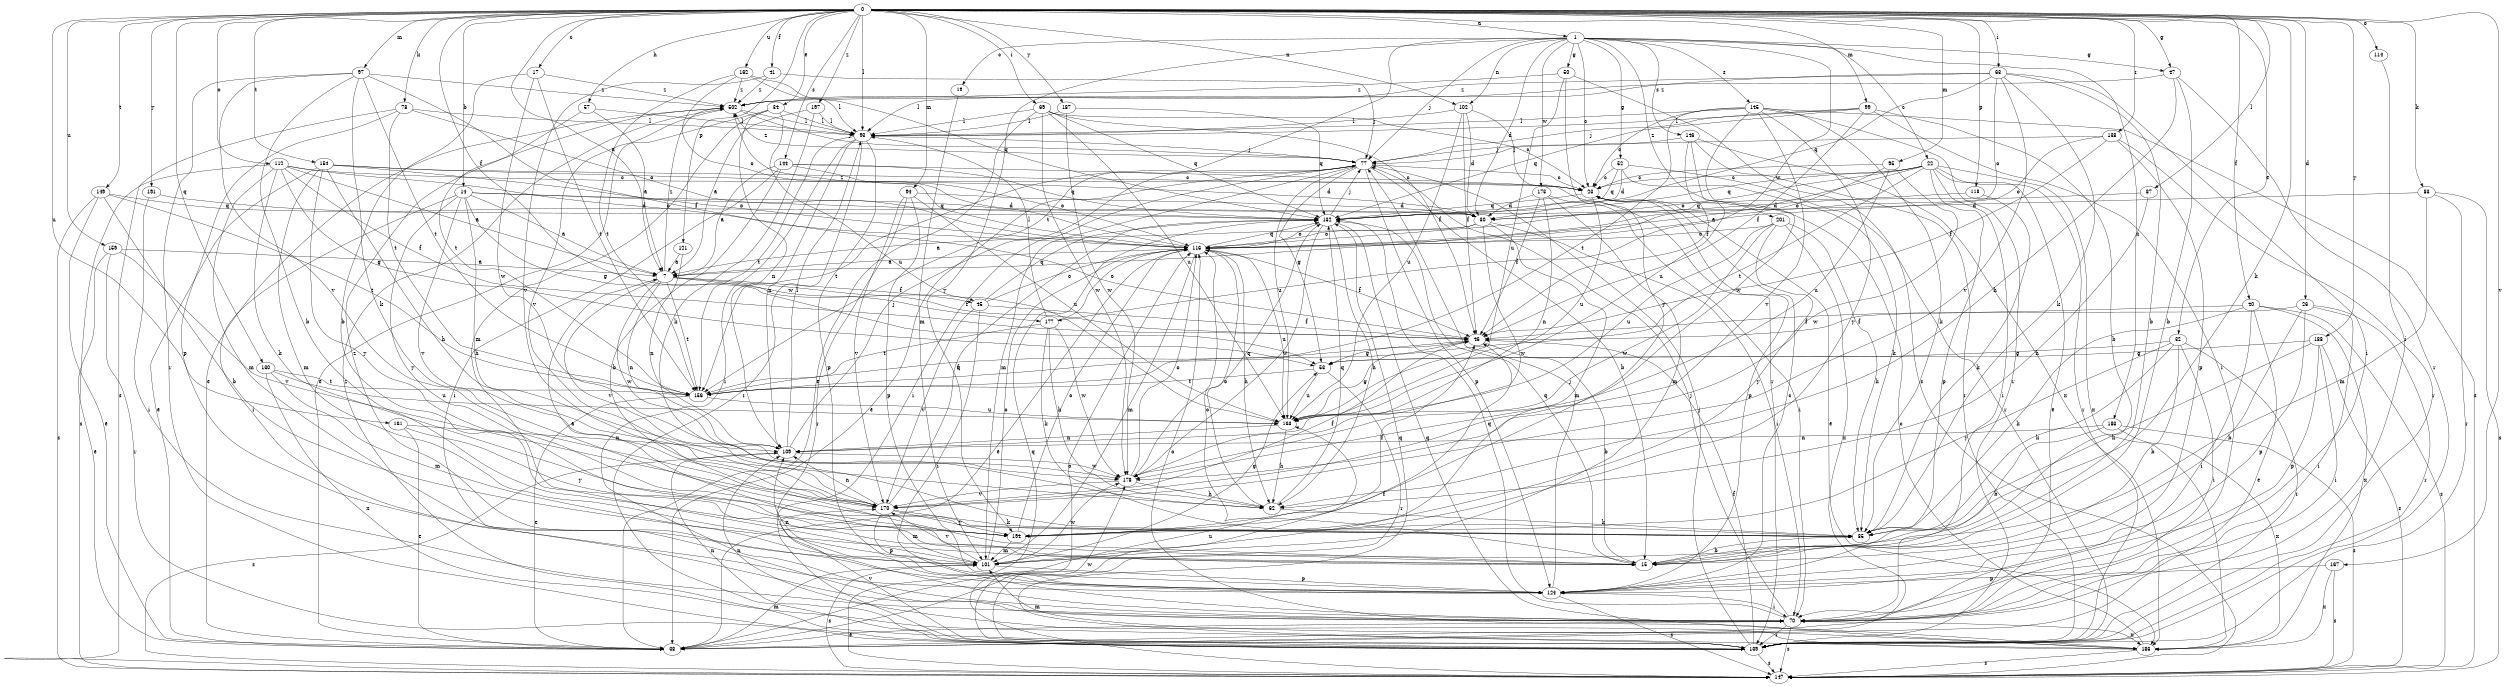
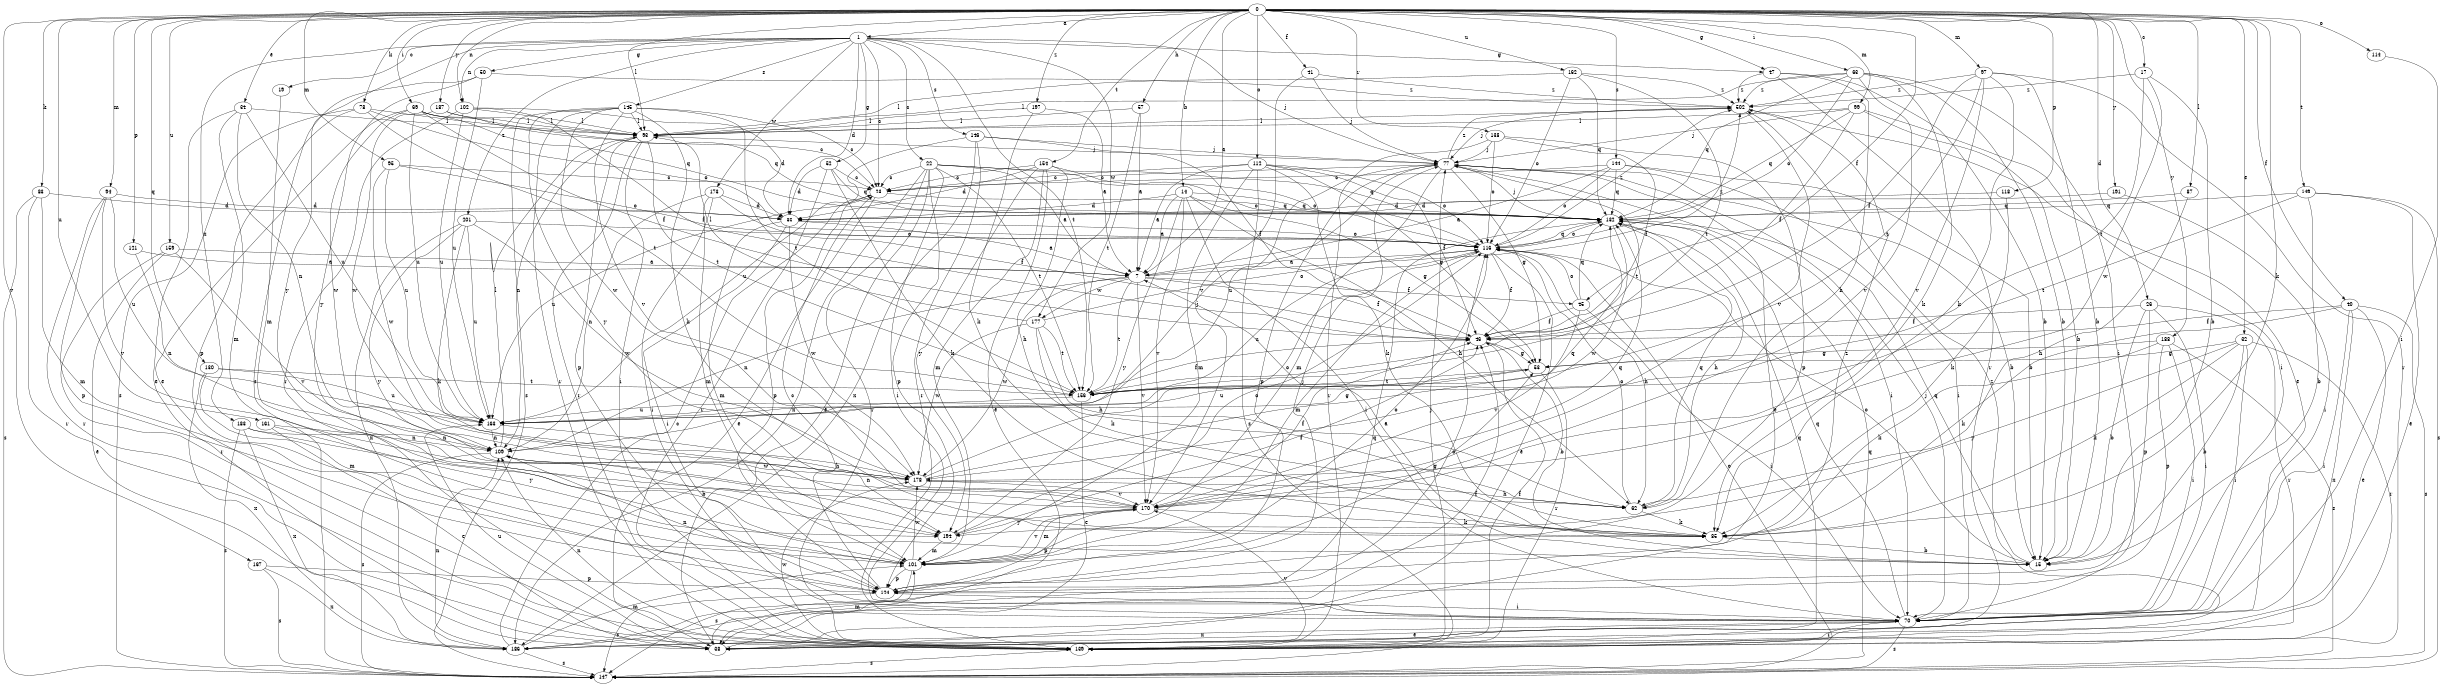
edge "163" -> "46": now "163" -> "53"
